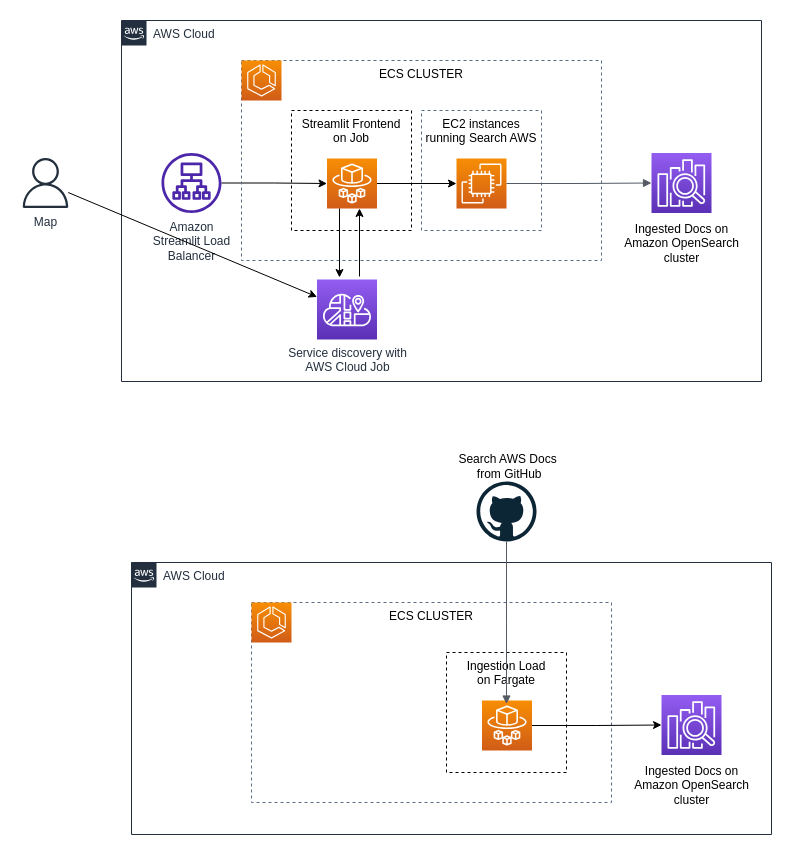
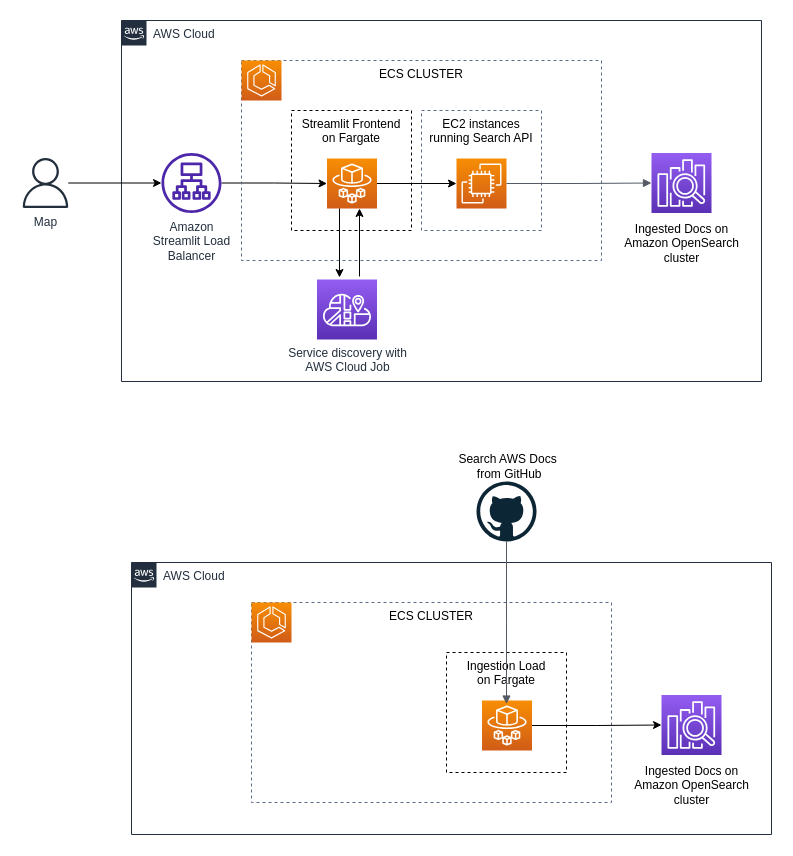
node "Streamlit Frontend on Job": label "Streamlit Frontend on Job" -> "Streamlit Frontend on Fargate"
node "EC2 instances running Search AWS": label "EC2 instances running Search AWS" -> "EC2 instances running Search API"
edge "Map" -> "Service discovery with AWS Cloud Job": now "Map" -> "Amazon Streamlit Load Balancer"
